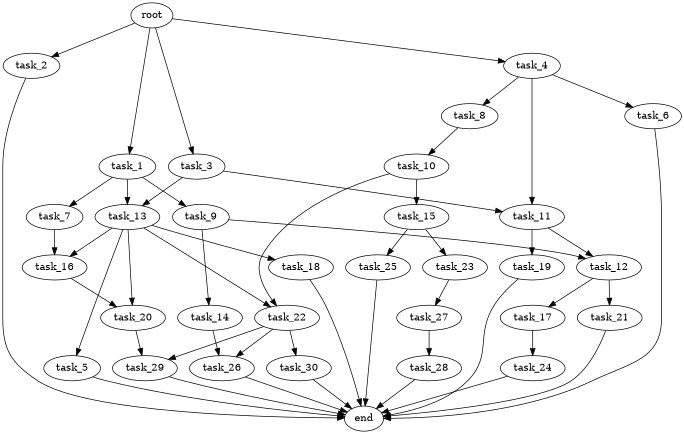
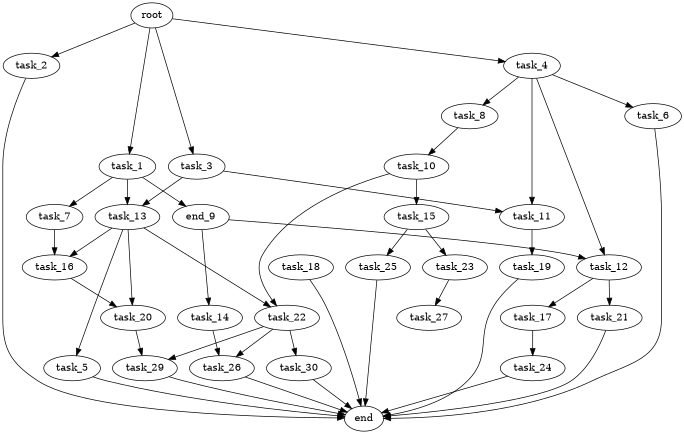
node "task_9": label "task_9" -> "end_9"
edge "task_11" -> "task_12": now "task_4" -> "task_12"
edge "task_13" -> "task_18": removed
node "task_28": removed
